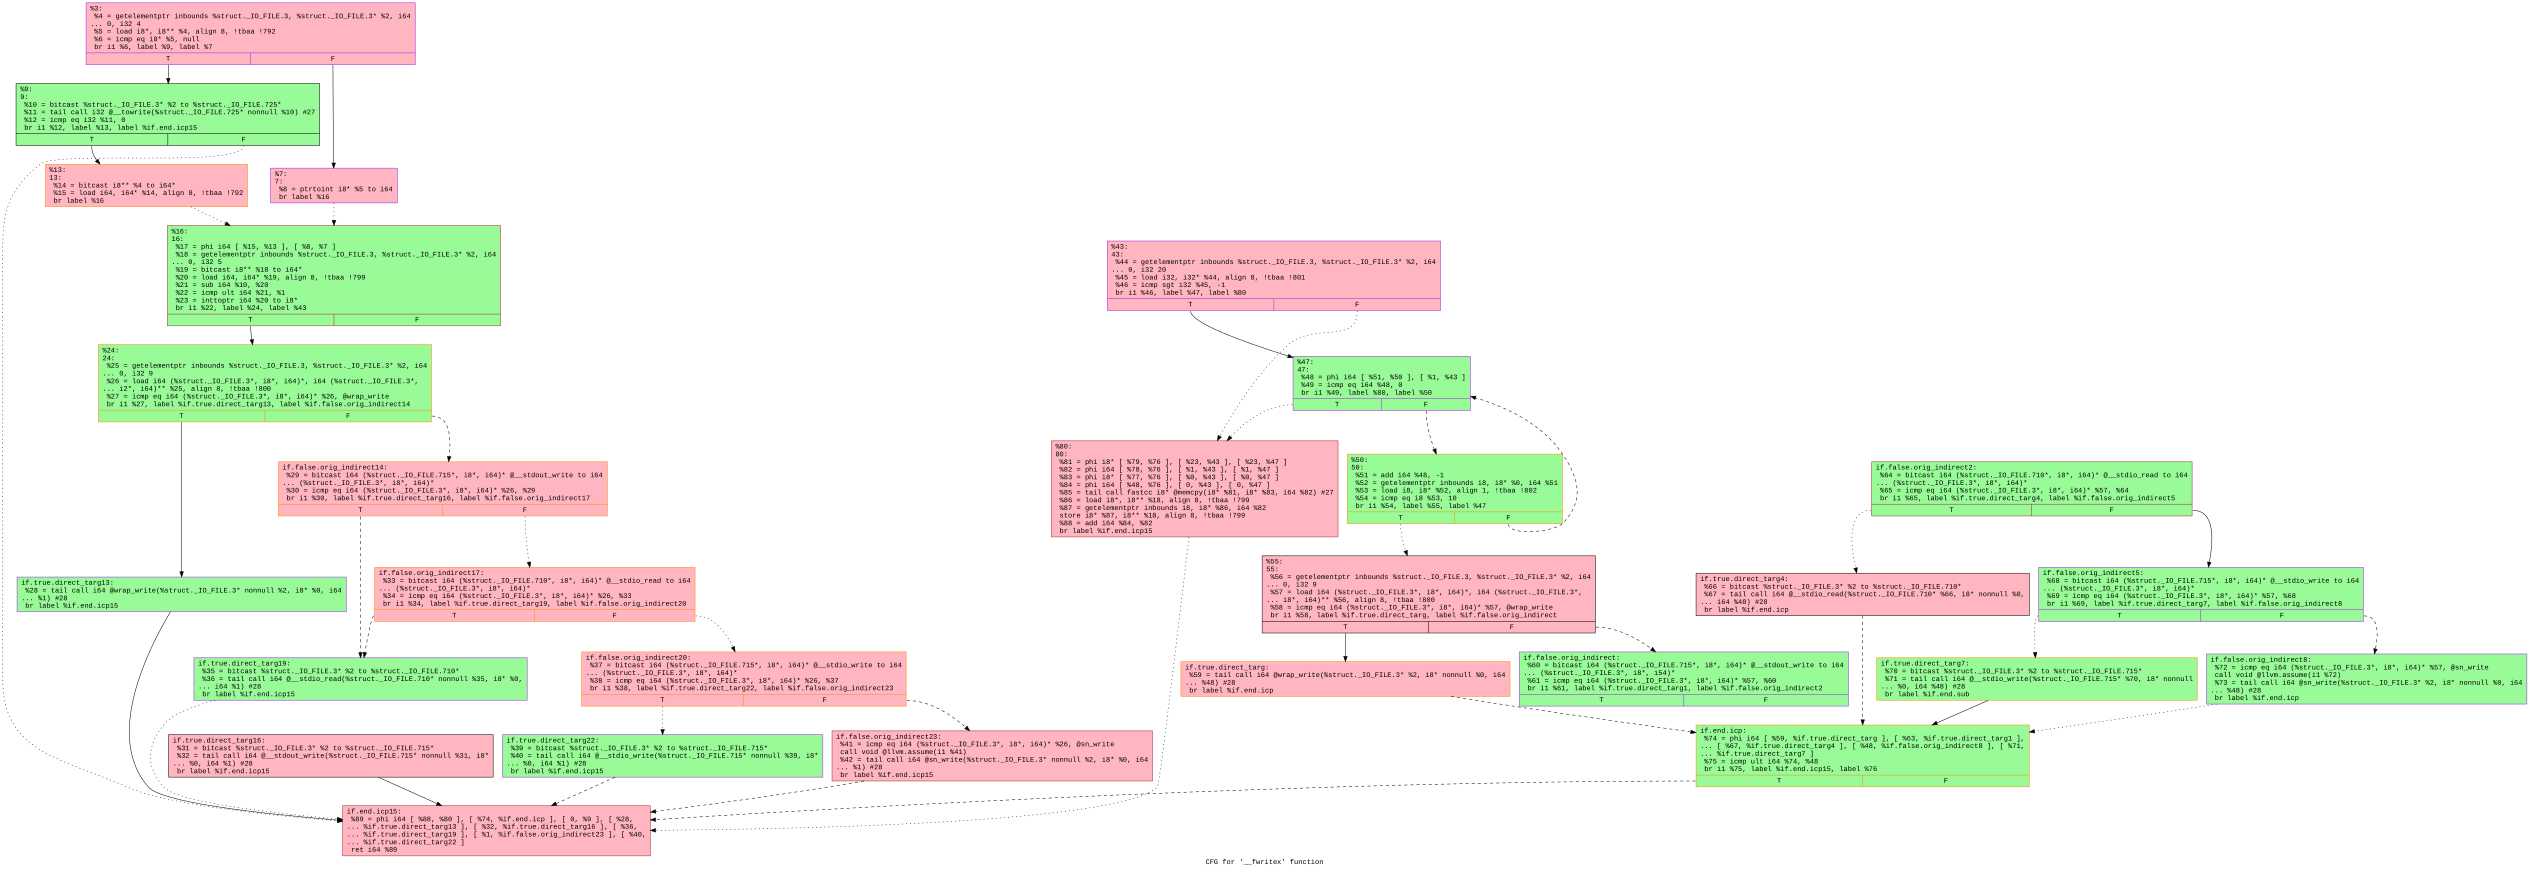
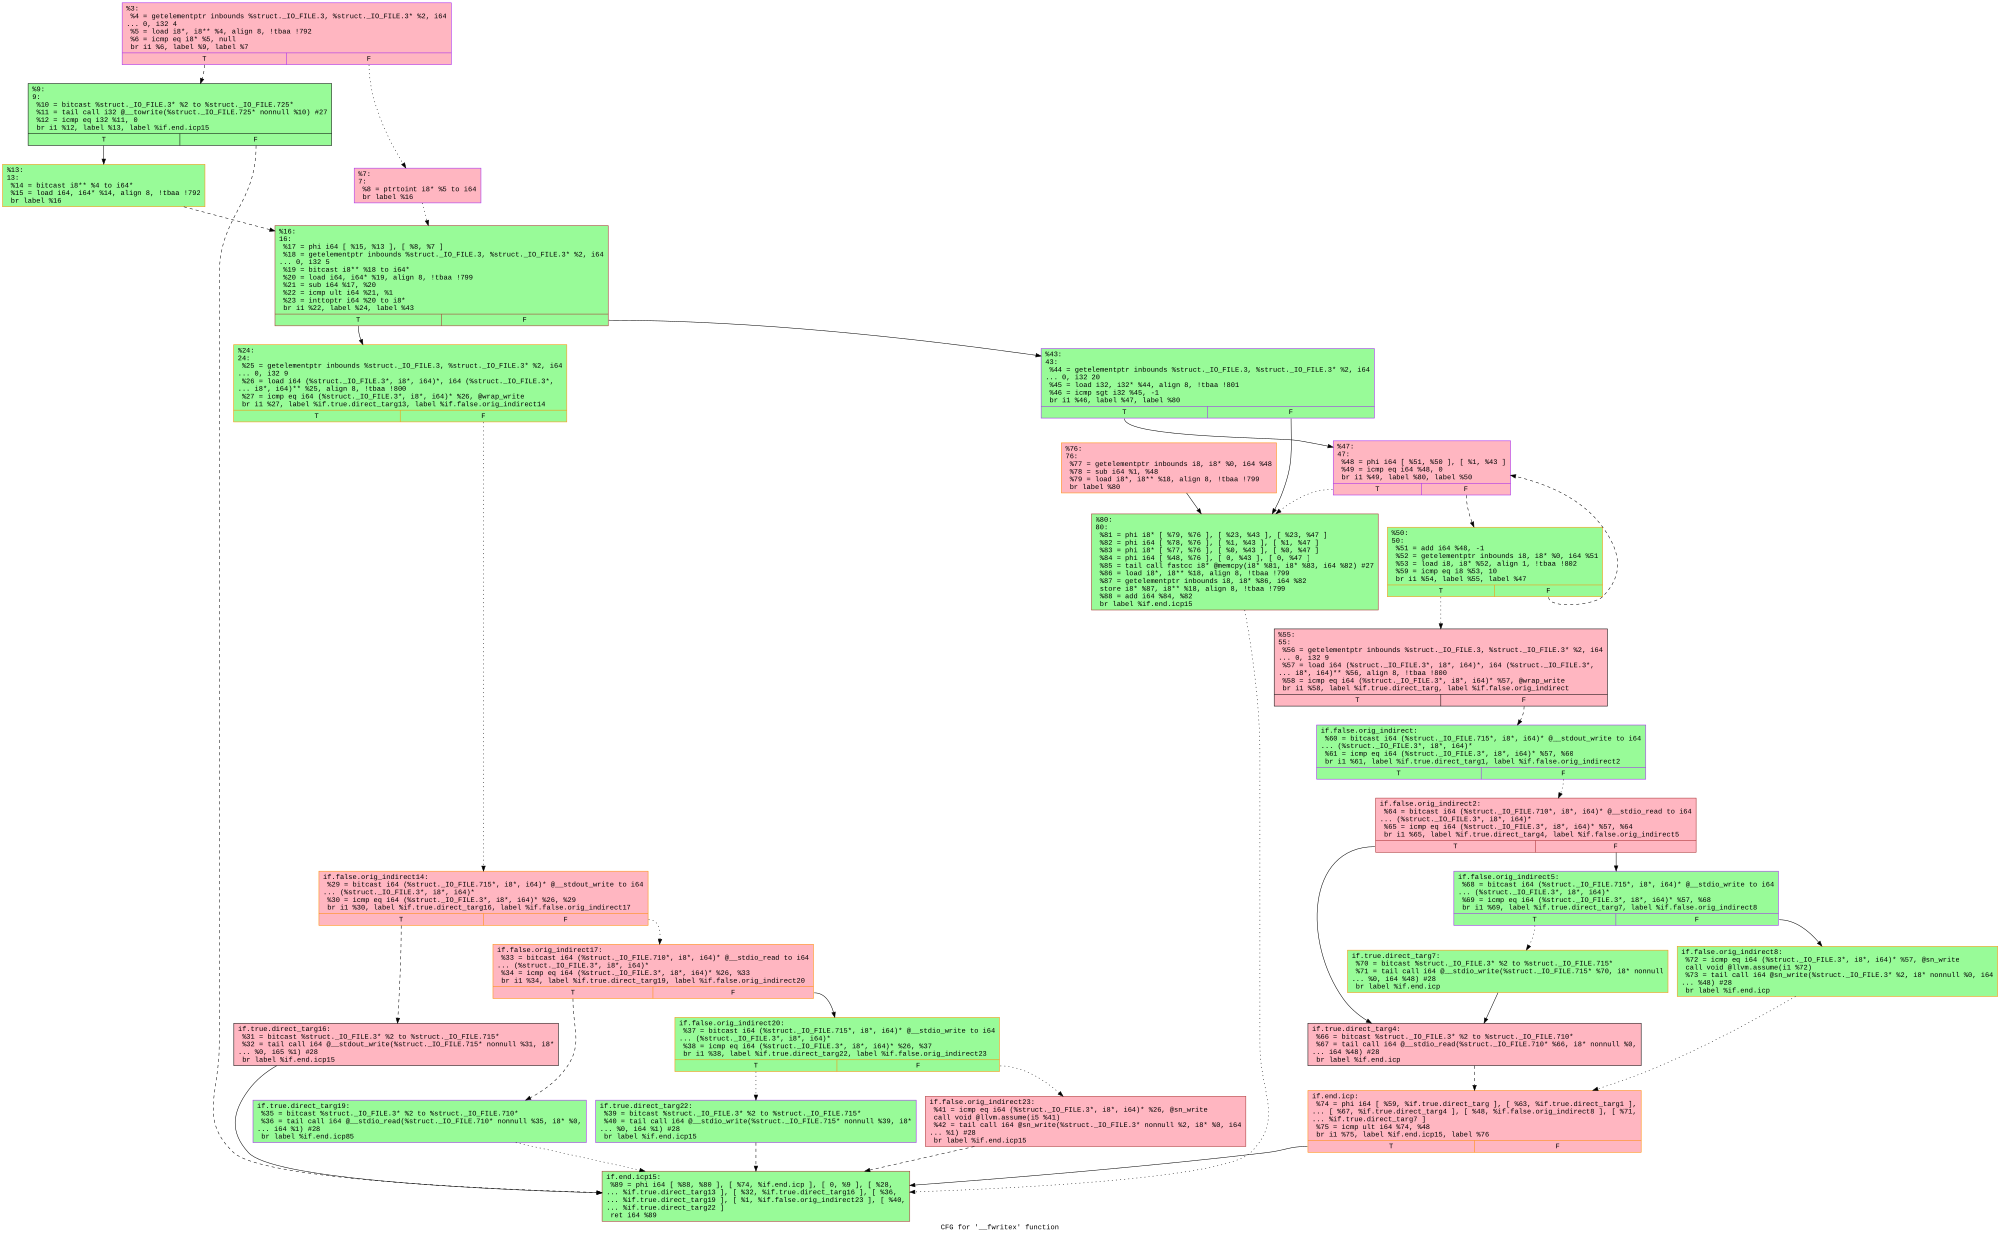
edge "%3:" -> "%9:": style solid -> dashed
edge "%3:" -> "%7:": style solid -> dotted
node "%13:": fillcolor lightpink -> palegreen
edge "%13:" -> "%16:": style dotted -> dashed
node "%43:": fillcolor lightpink -> palegreen
node "%16:": text "%21 = sub i64 %10, %20" -> "%21 = sub i64 %17, %20"
edge "%16:" -> "%43:": added
edge "%43:" -> "%80:": style dotted -> solid
node "%47:": fillcolor palegreen -> lightpink
node "%24:": text "... i2*, i64)** %25, align 8, !tbaa !800" -> "... i8*, i64)** %25, align 8, !tbaa !800"
edge "%24:" -> "if.false.orig_indirect14:": style dashed -> dotted
node "%76:": added
node "%80:": fillcolor lightpink -> palegreen
node "if.false.orig_indirect2:": fillcolor palegreen -> lightpink
node "%50:": text "%54 = icmp eq i8 %53, 10" -> "%59 = icmp eq i8 %53, 10"
edge "%9:" -> "if.end.icp15:": style dotted -> dashed
edge "if.false.orig_indirect2:" -> "if.true.direct_targ4:": style dotted -> solid
edge "if.false.orig_indirect14:" -> "if.true.direct_targ19:": now "if.false.orig_indirect14:" -> "if.true.direct_targ16:"
node "if.true.direct_targ13:": removed
edge "if.false.orig_indirect17:" -> "if.false.orig_indirect20:": style dotted -> solid
edge "if.false.orig_indirect5:" -> "if.false.orig_indirect8:": style dashed -> solid
node "if.false.orig_indirect:": text "... (%struct._IO_FILE.3*, i8*, i54)*" -> "... (%struct._IO_FILE.3*, i8*, i64)*"
node "if.false.orig_indirect20:": fillcolor lightpink -> palegreen
node "if.true.direct_targ:": removed
node "if.false.orig_indirect8:": color purple -> darkorange
node "if.true.direct_targ19:": text "br label %if.end.icp15" -> "br label %if.end.icp85"
node "if.true.direct_targ7:": text "br label %if.end.sub" -> "br label %if.end.icp"
edge "if.false.orig_indirect20:" -> "if.false.orig_indirect23:": style dashed -> dotted
edge "if.true.direct_targ7:" -> "if.end.icp:": now "if.true.direct_targ7:" -> "if.true.direct_targ4:"
node "if.false.orig_indirect23:": text "call void @llvm.assume(i1 %41)" -> "call void @llvm.assume(i5 %41)"
node "if.end.icp:": fillcolor palegreen -> lightpink
node "if.true.direct_targ16:": text "... %0, i64 %1) #28" -> "... %0, i65 %1) #28"
edge "if.false.orig_indirect:" -> "if.false.orig_indirect2:": added
edge "if.end.icp:" -> "if.end.icp15:": style dashed -> solid
node "if.end.icp15:": fillcolor lightpink -> palegreen
